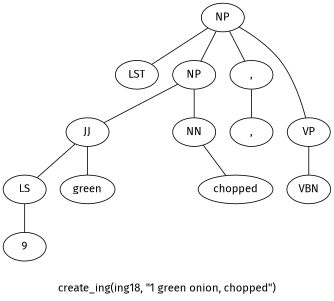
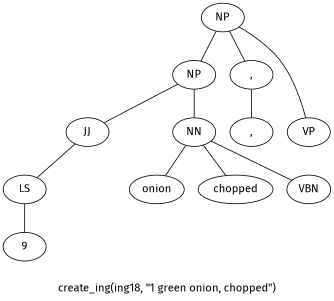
node "LST": removed
edge "VP" -- "VBN": now "NN" -- "VBN"
node "green": removed
node "onion": added
